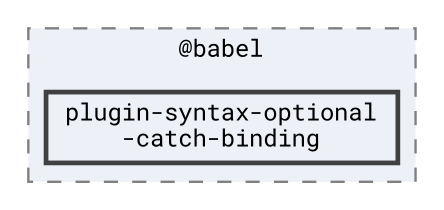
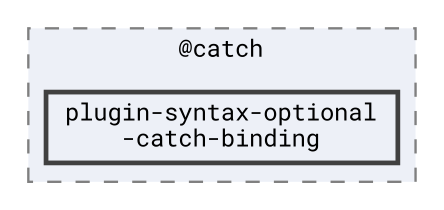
cluster "@babel": label "@babel" -> "@catch"
